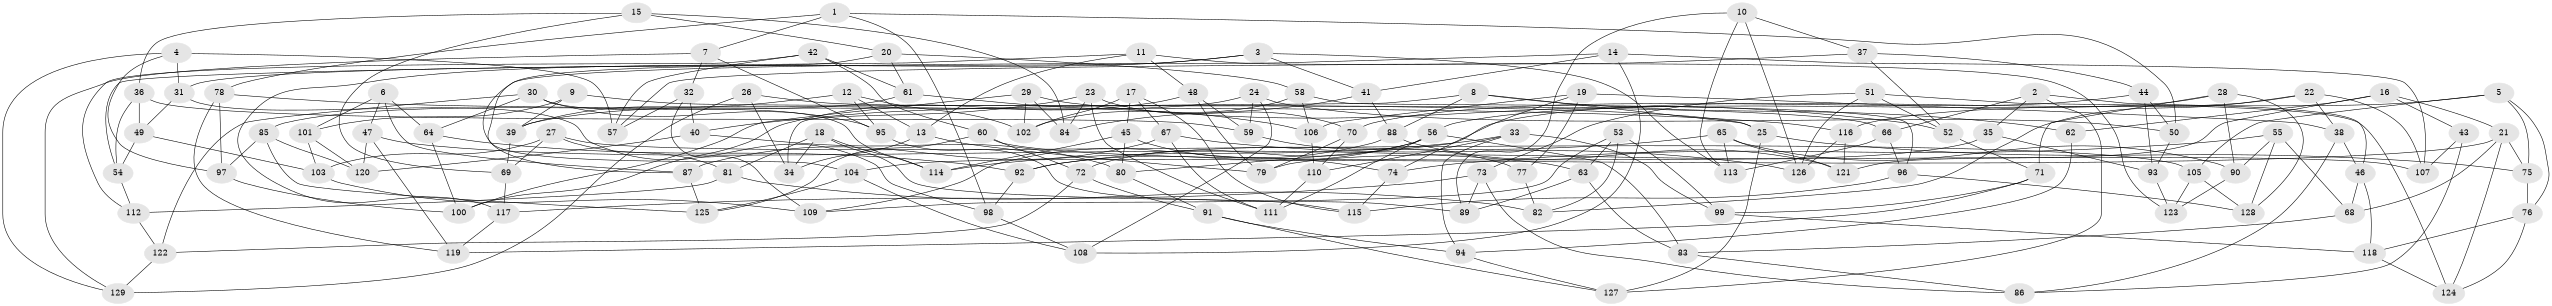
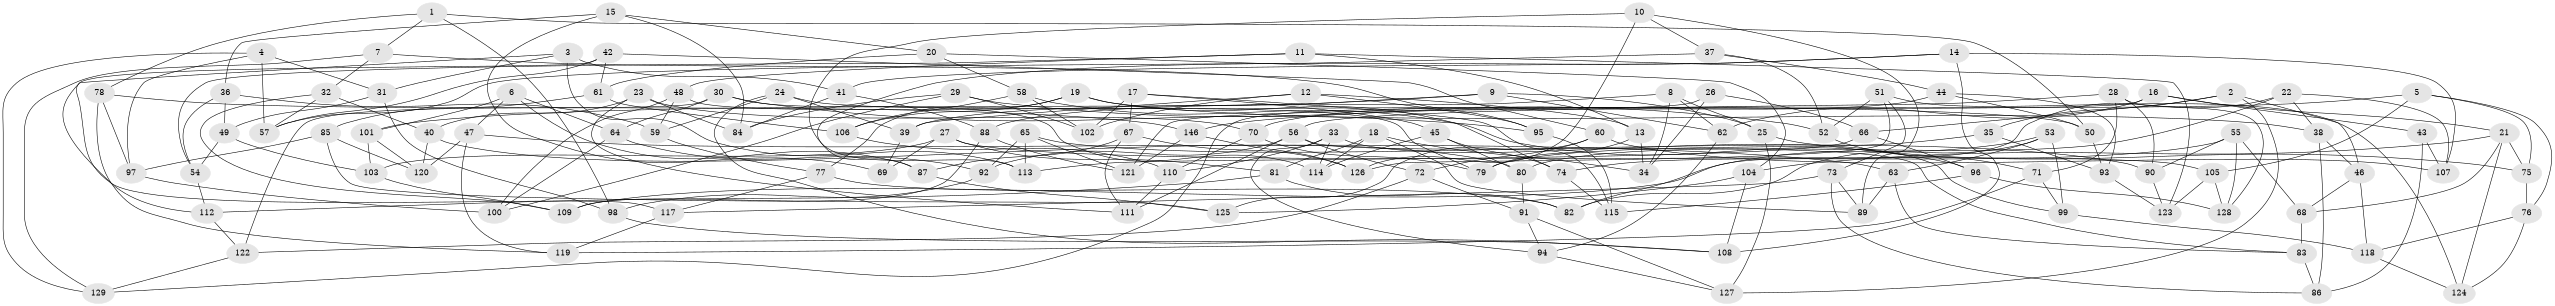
edge "9" -- "62": added
node "116": label "116" -> "146"
edge "69" -- "117": now "77" -- "117"
